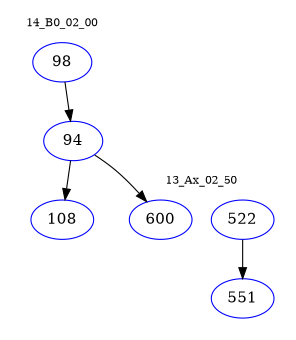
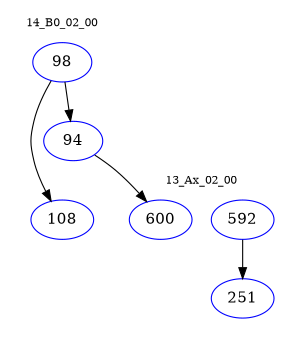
edge "94" -> "108": now "98" -> "108"
cluster "13_Ax_02_50": label "13_Ax_02_50" -> "13_Ax_02_00"
node "522": label "522" -> "592"
node "551": label "551" -> "251"
